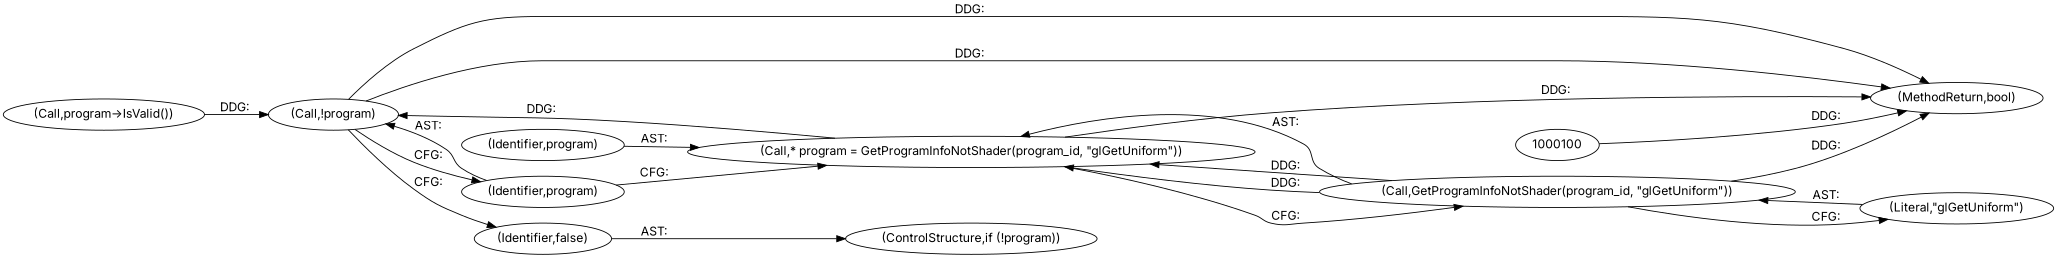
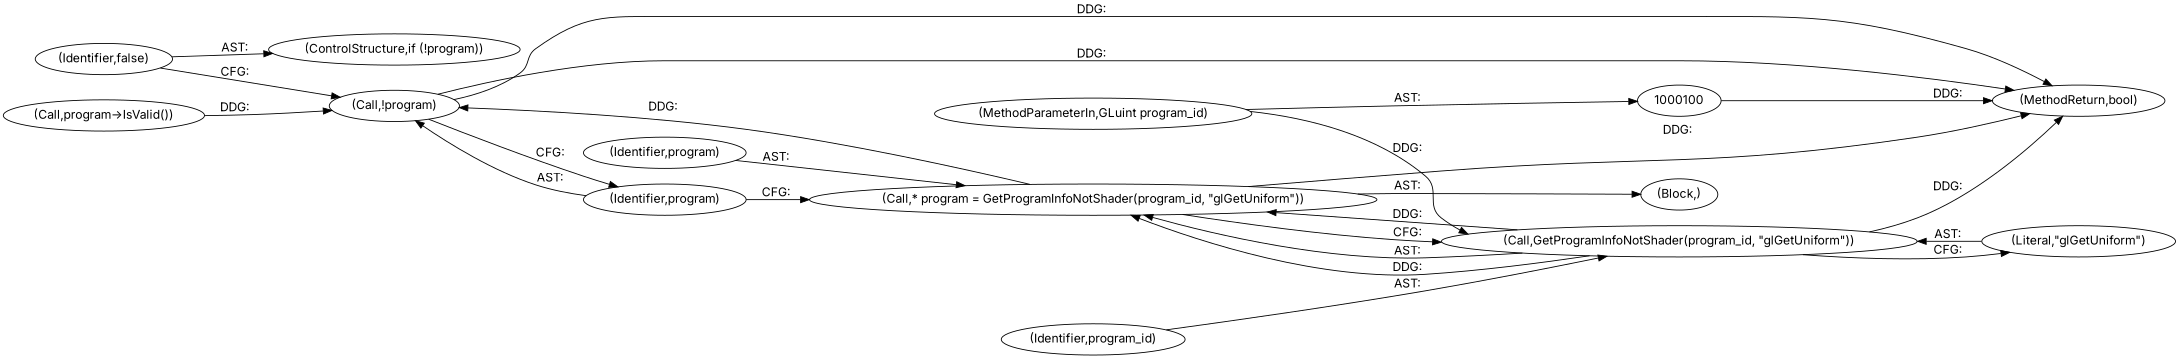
node "(MethodParameterIn,GLuint program_id)": added
edge "(Call,!program)" -> "(Identifier,false)": reversed
node "(Block,)": added
node "(Identifier,program_id)": added
